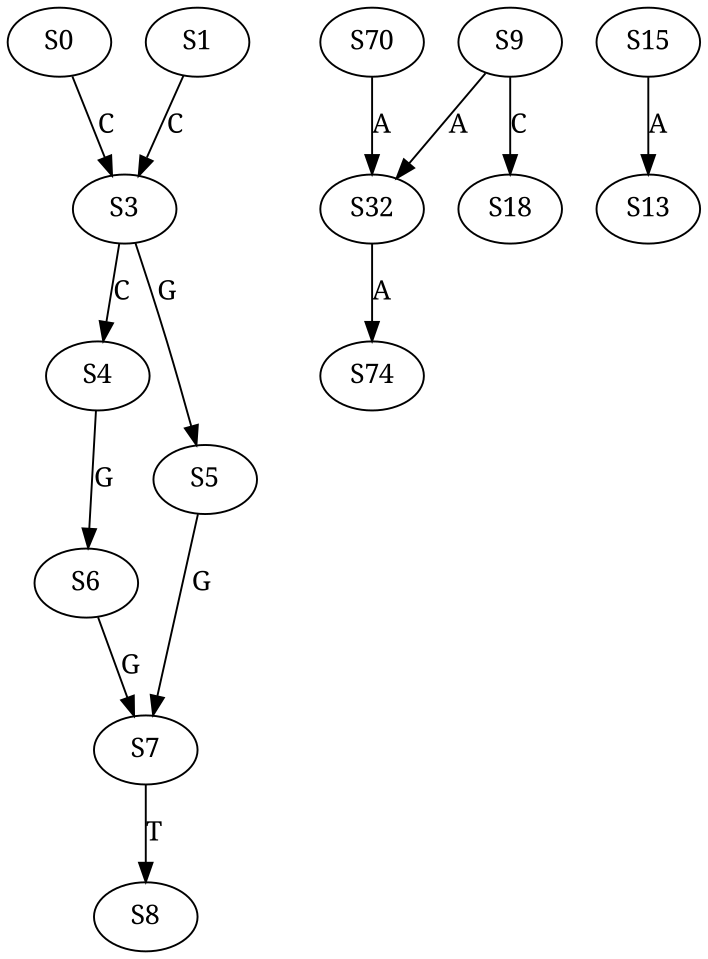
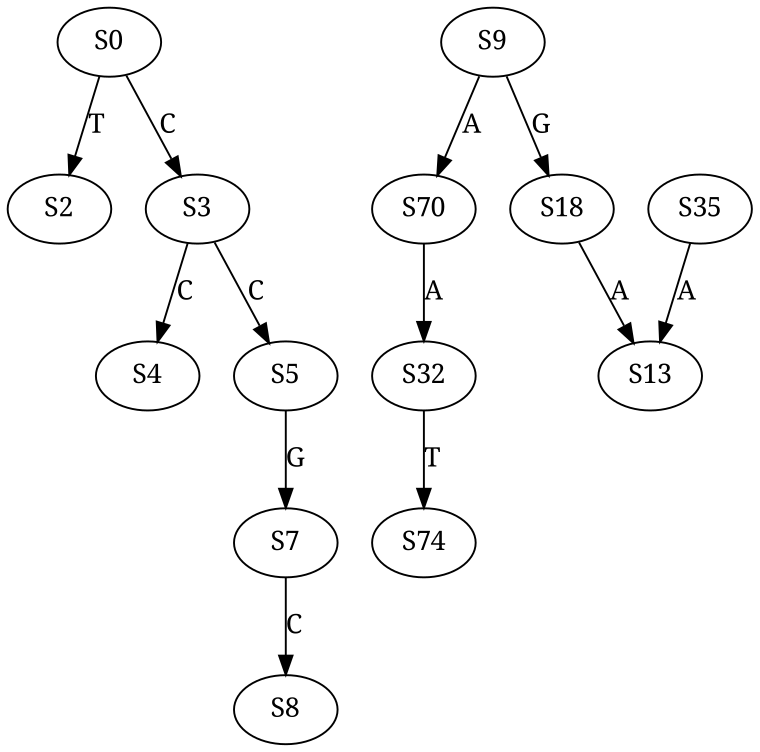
node "S1": removed
node "S15": label "S15" -> "S35"
edge "S9" -> "S32": now "S9" -> "S70"
edge "S9" -> "S18": label "C" -> "G"
node "S2": added
edge "S18" -> "S13": added, label "A"
edge "S3" -> "S5": label "G" -> "C"
edge "S32" -> "S74": label "A" -> "T"
node "S6": removed
edge "S7" -> "S8": label "T" -> "C"
